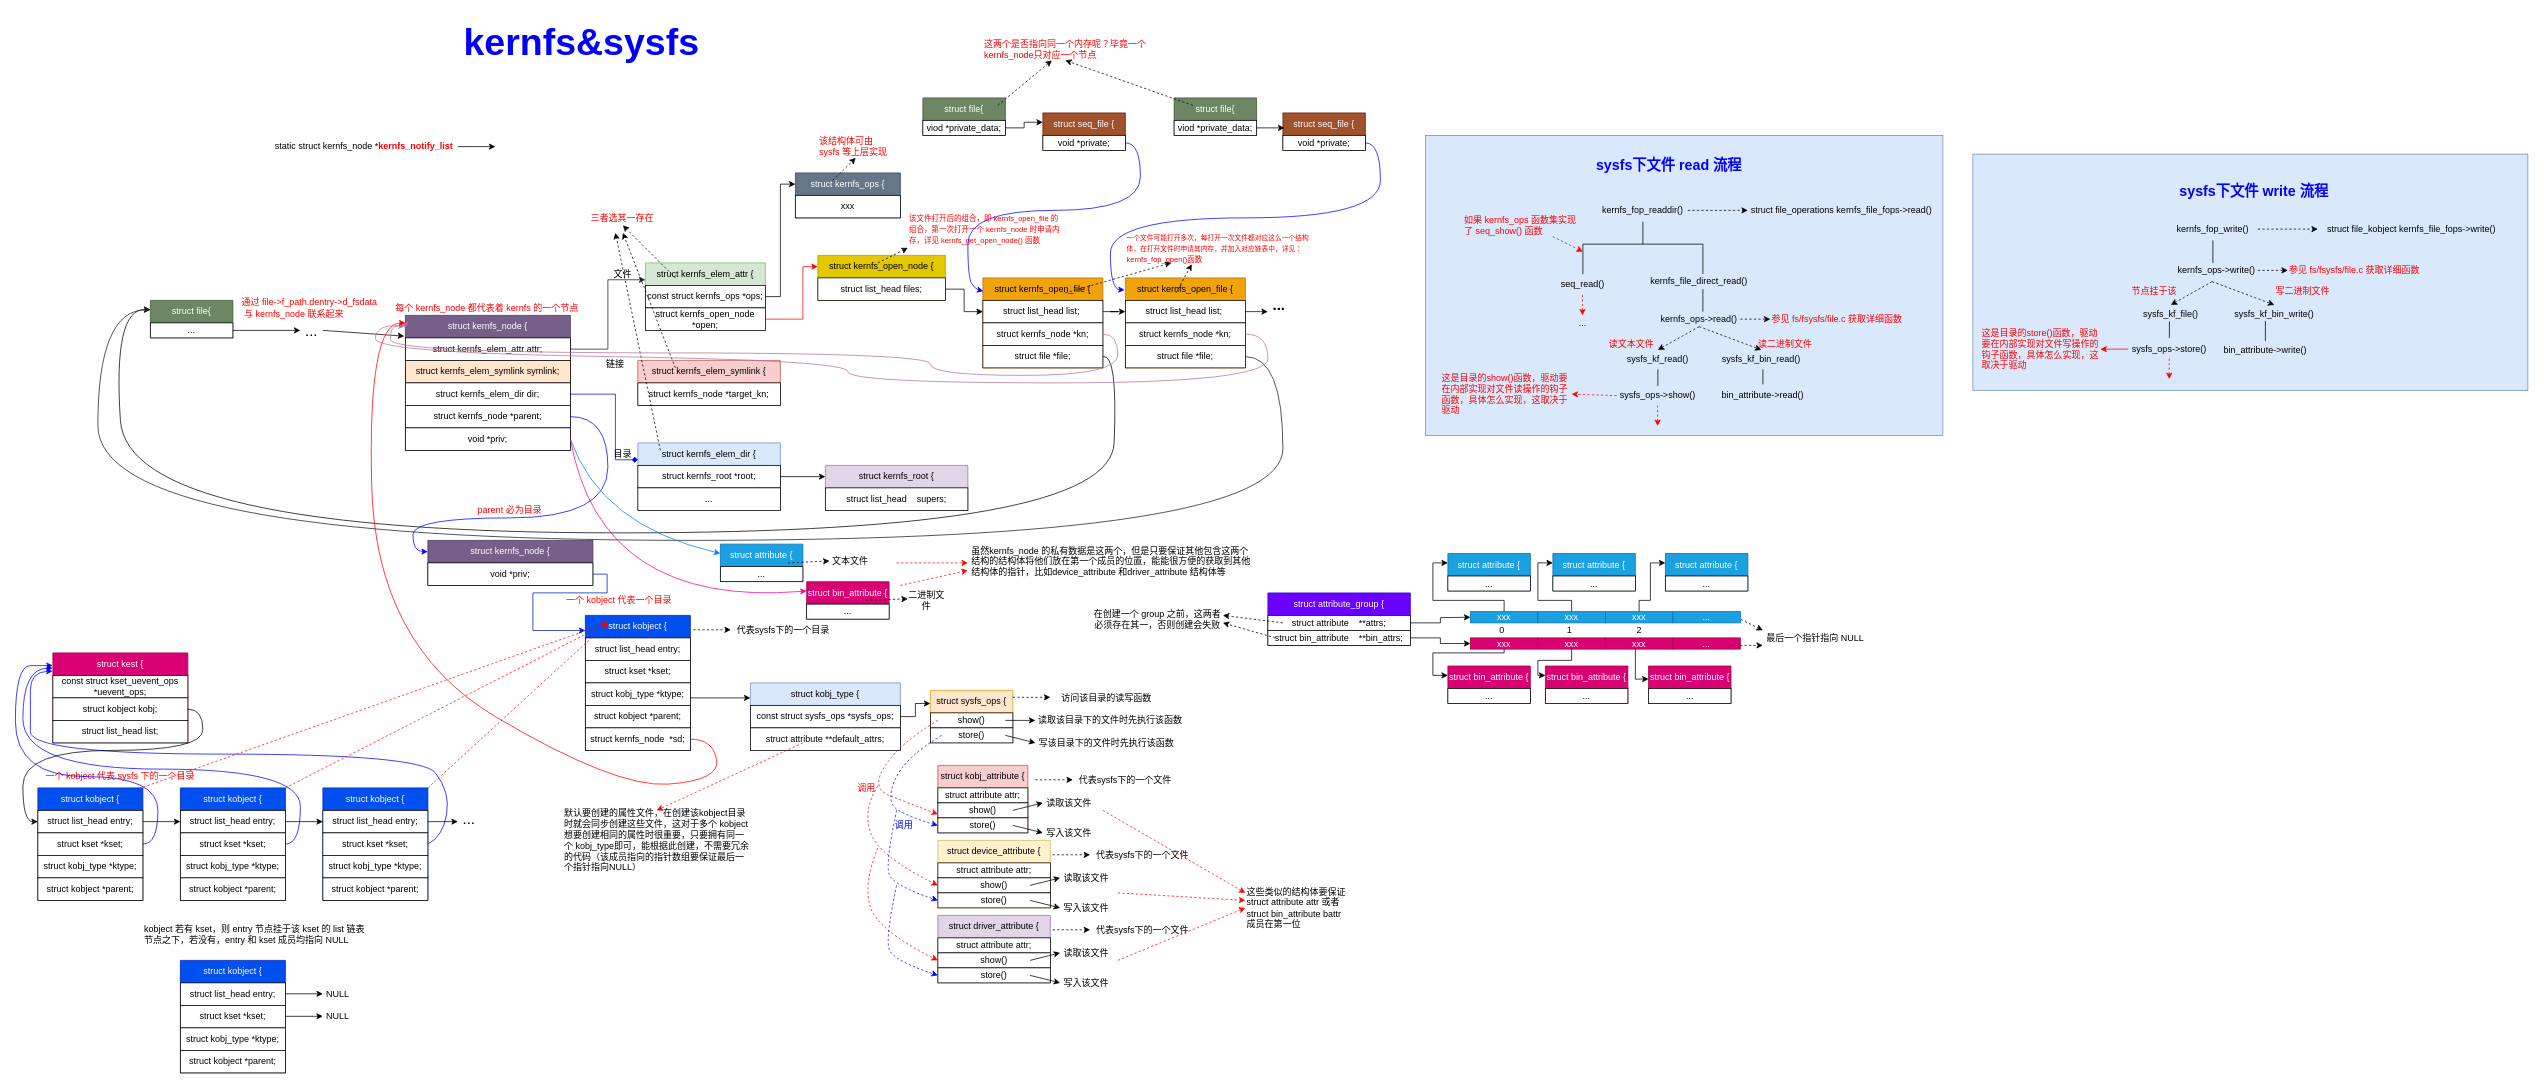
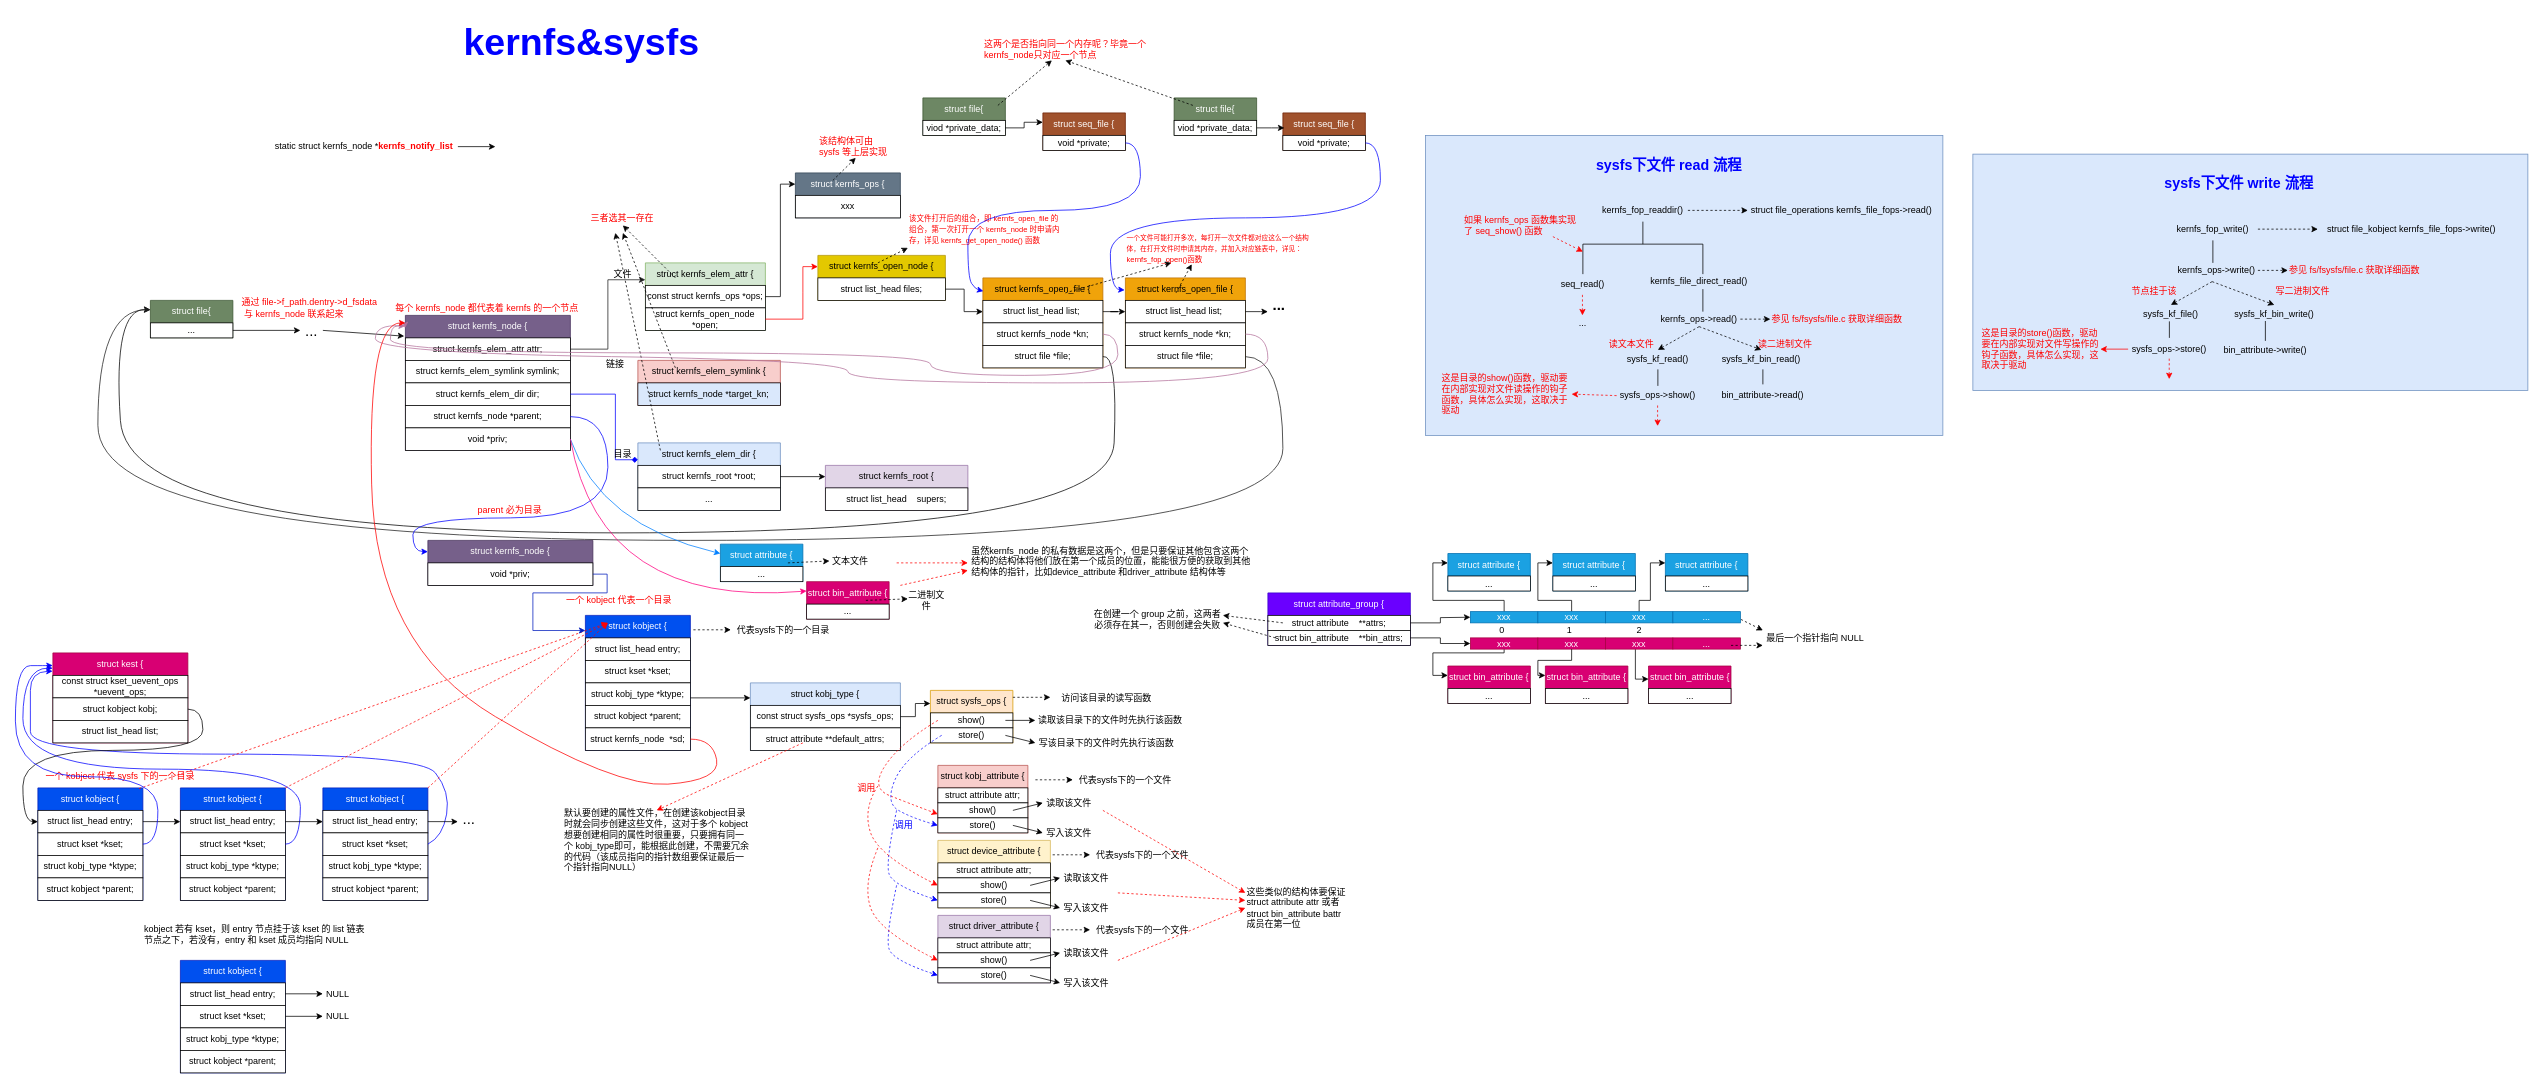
node "sysfs下文件 write 流程": moved (2254, 192) -> (2239, 184)
node "struct kernfs_elem_symlink symlink;": fillcolor #ffe6cc -> #ffffff
node "struct kernfs_node *target_kn;": fillcolor #ffffff -> #dae8fc
